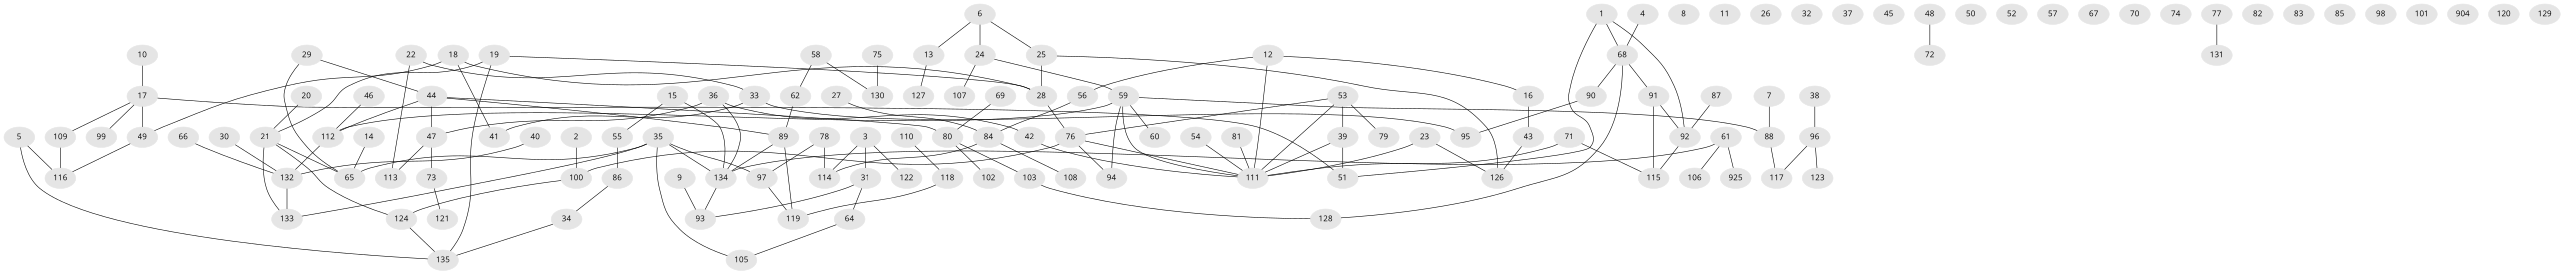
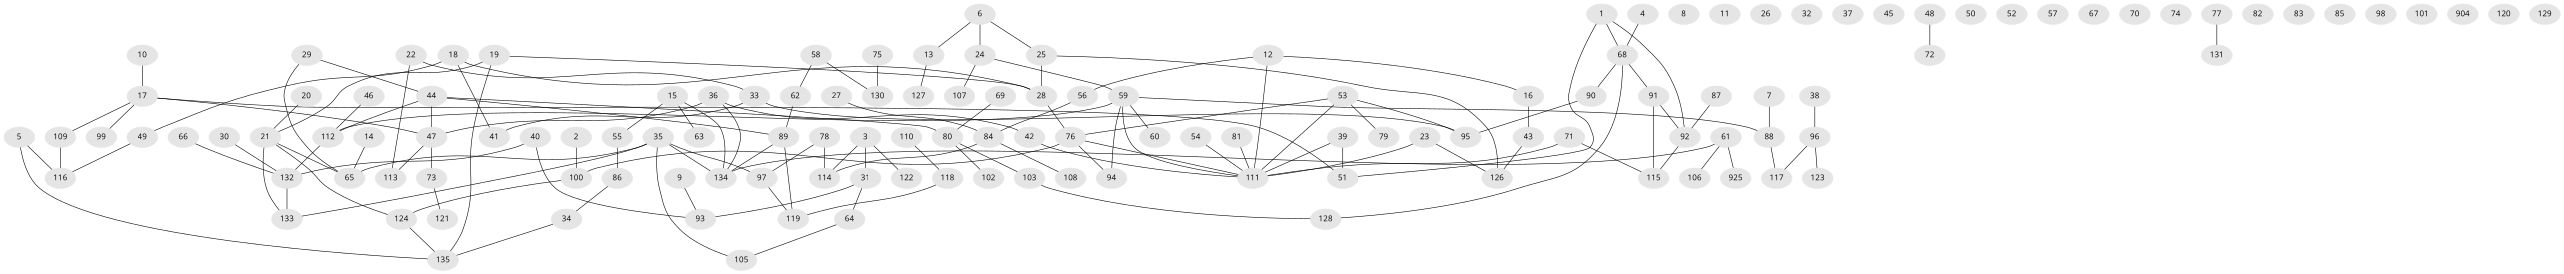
edge "17" -- "49": now "17" -- "47"
edge "53" -- "39": now "53" -- "95"
node "63": added
edge "134" -- "93": now "40" -- "93"
